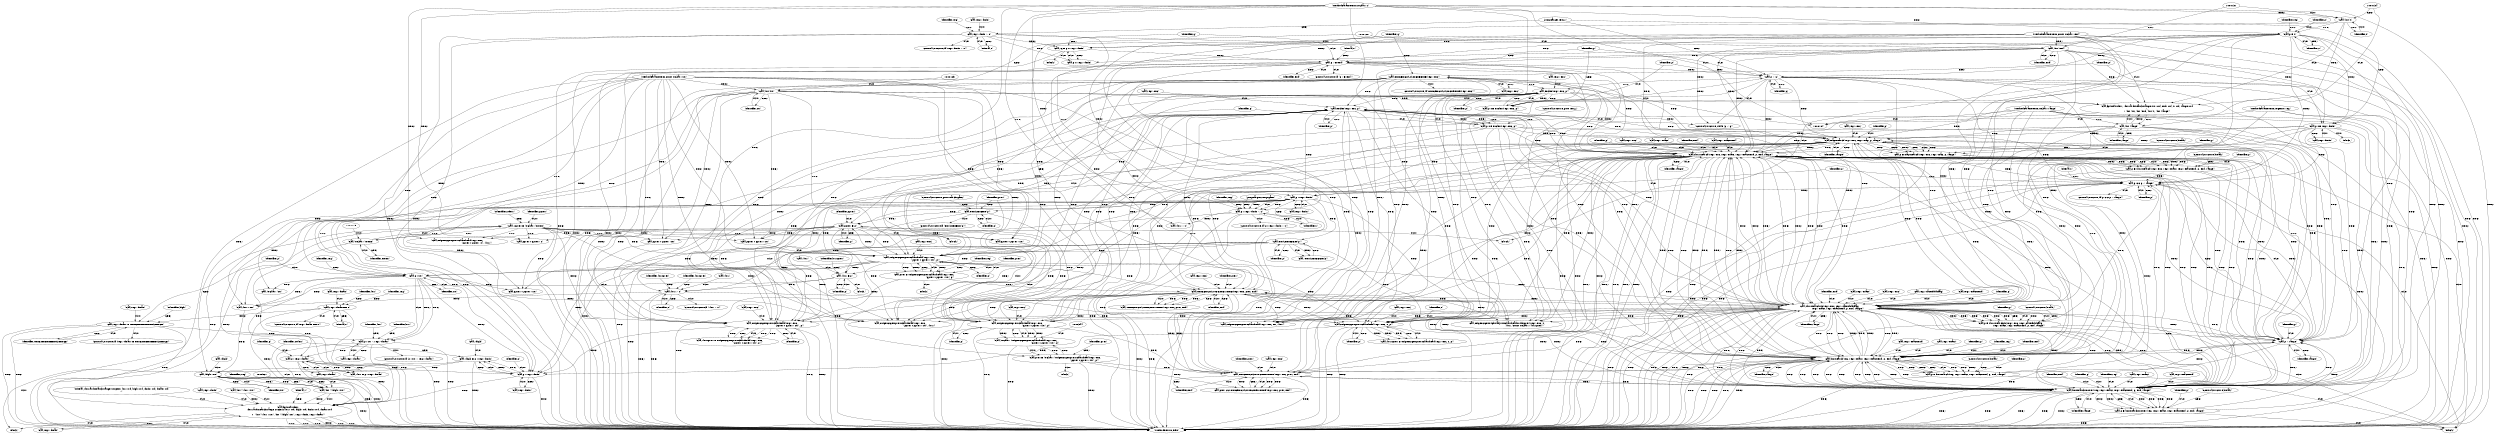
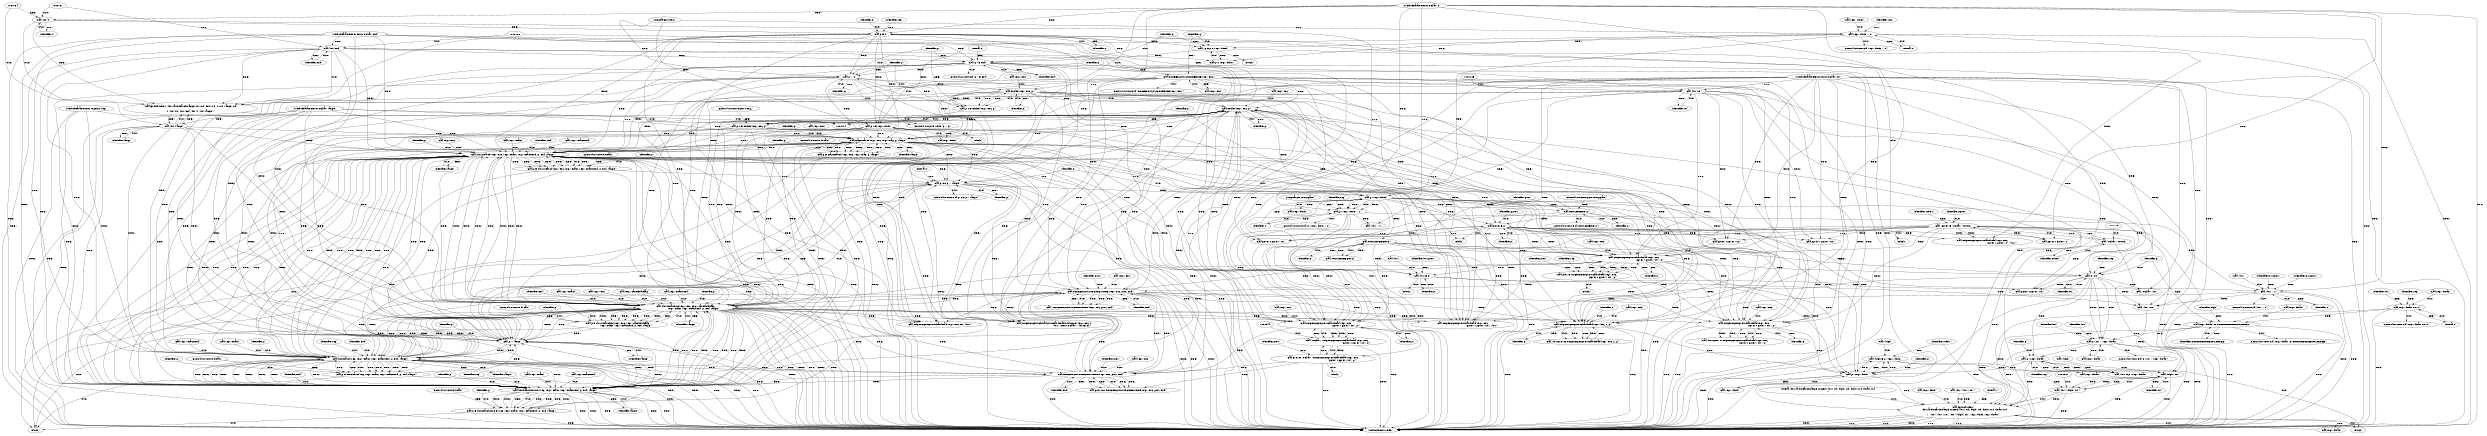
edge "(Call,p = s)" -> "(ControlStructure,while (p < q))": now "(Call,p = s)" -> "(Call,map_search(reg->enc, reg->map, p, range))"
node "(ControlStructure,goto search_gate;)": label "(ControlStructure,goto search_gate;)" -> "(ControlStructure,goto retry_gate;)"
